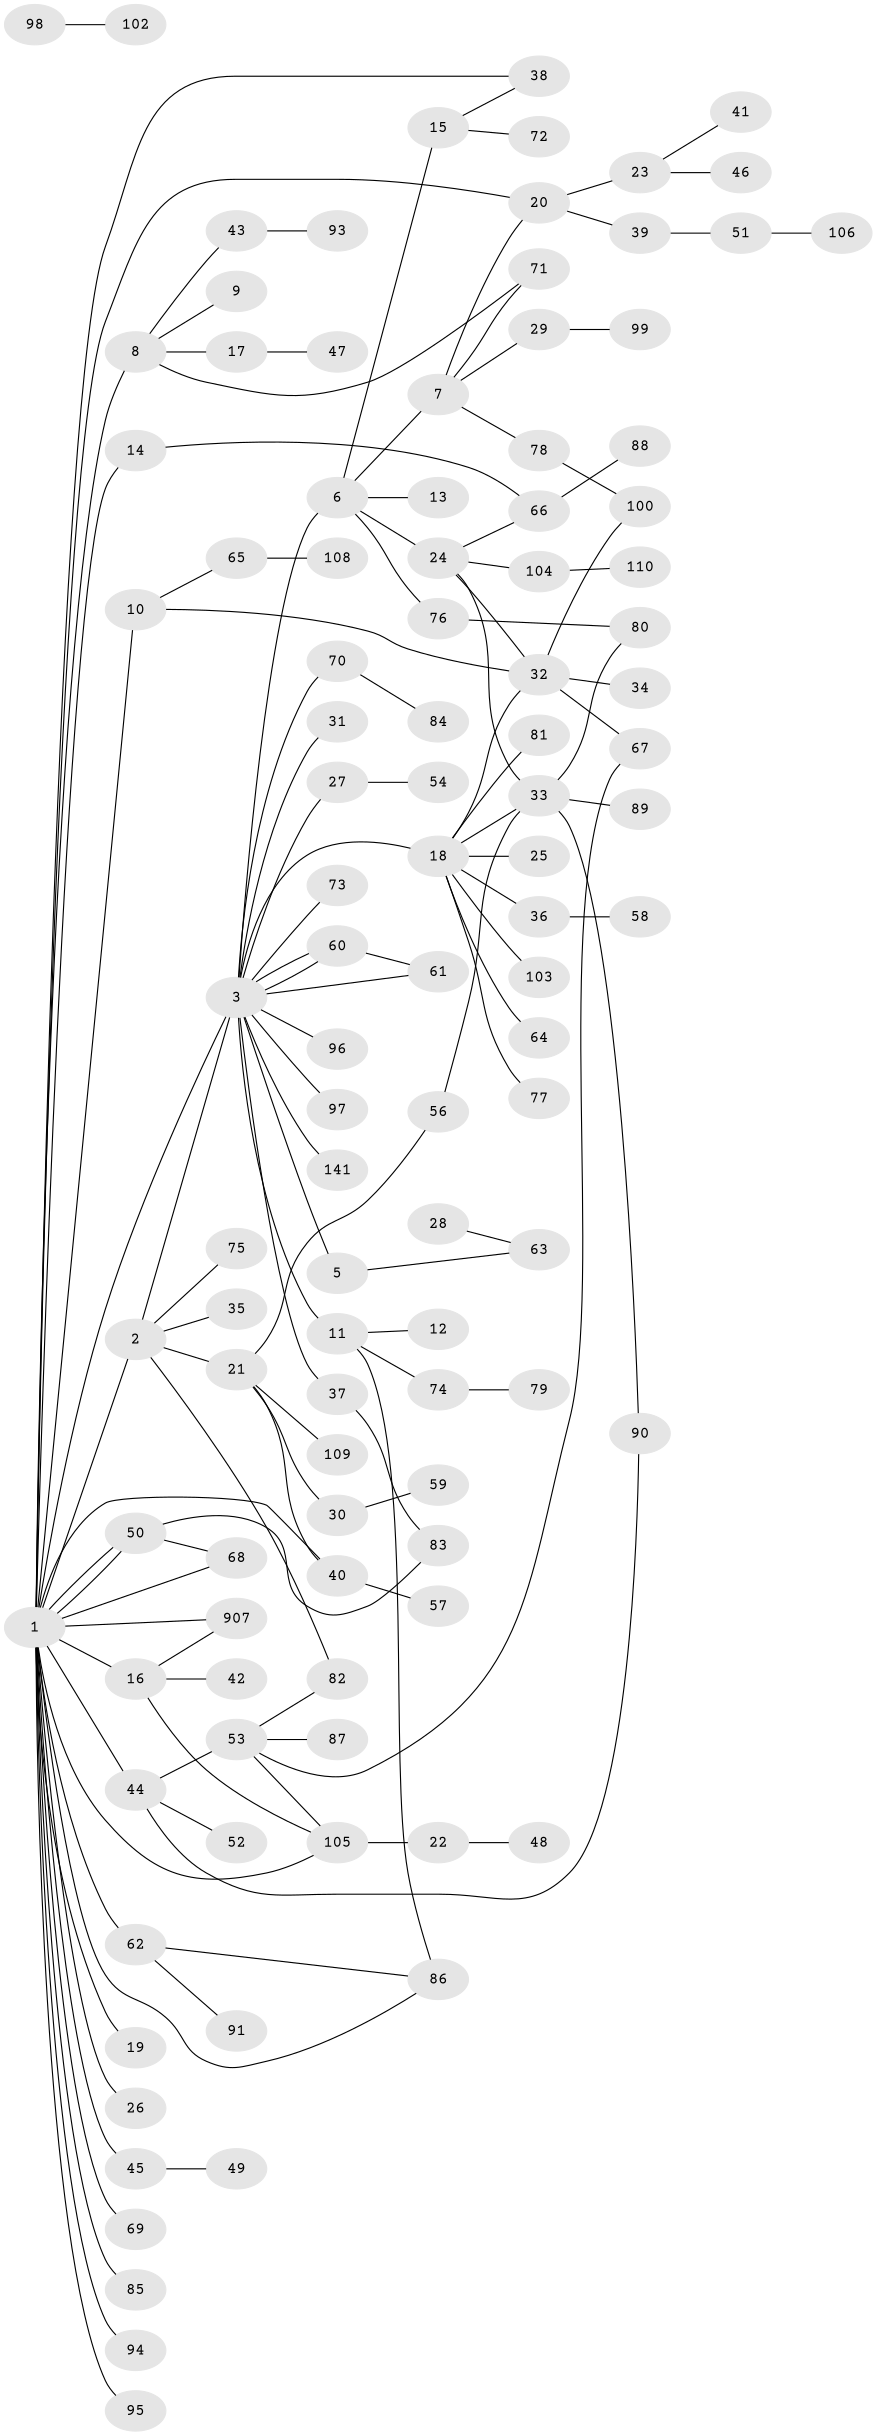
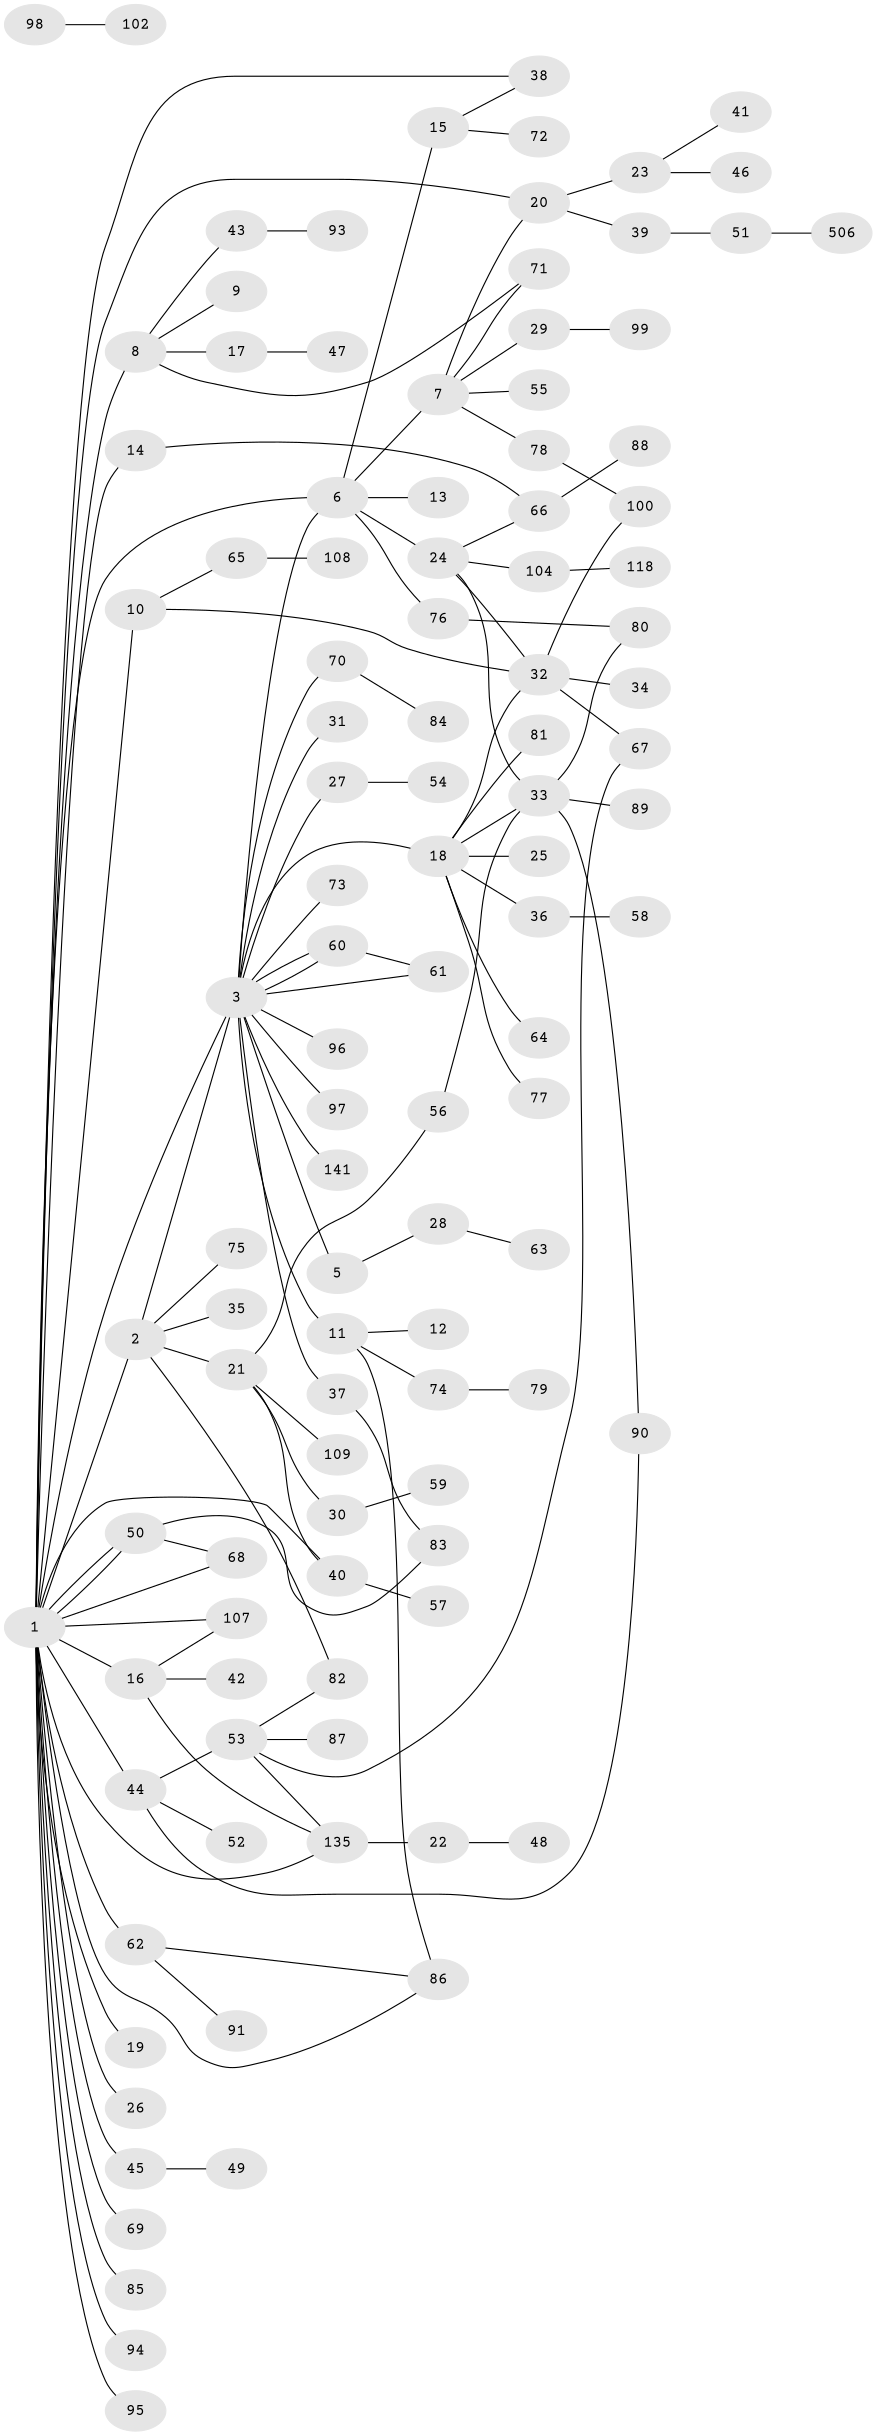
node "106": label "106" -> "506"
node "55": added
node "110": label "110" -> "118"
node "103": removed
edge "6" -- "1": added
edge "63" -- "5": now "28" -- "5"
node "907": label "907" -> "107"
node "105": label "105" -> "135"
